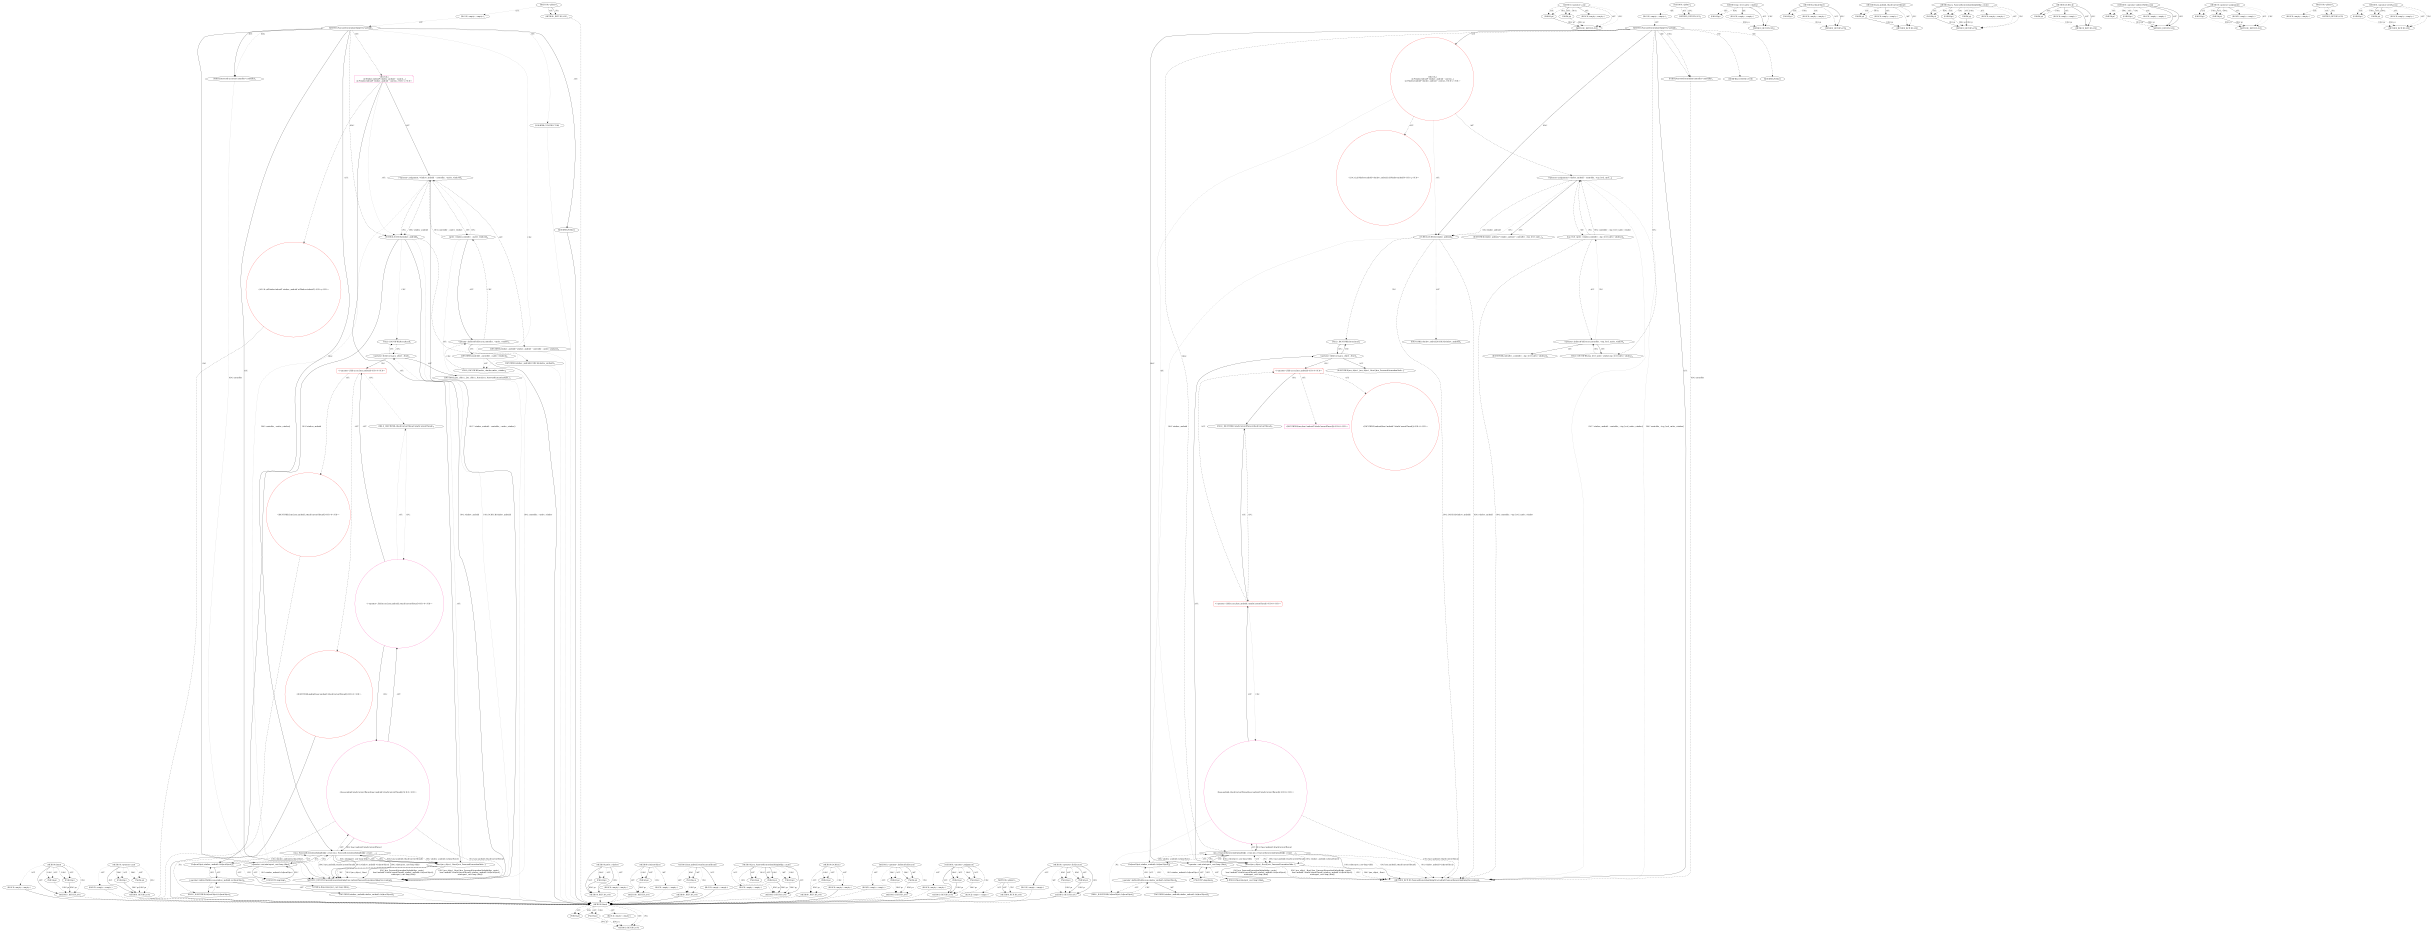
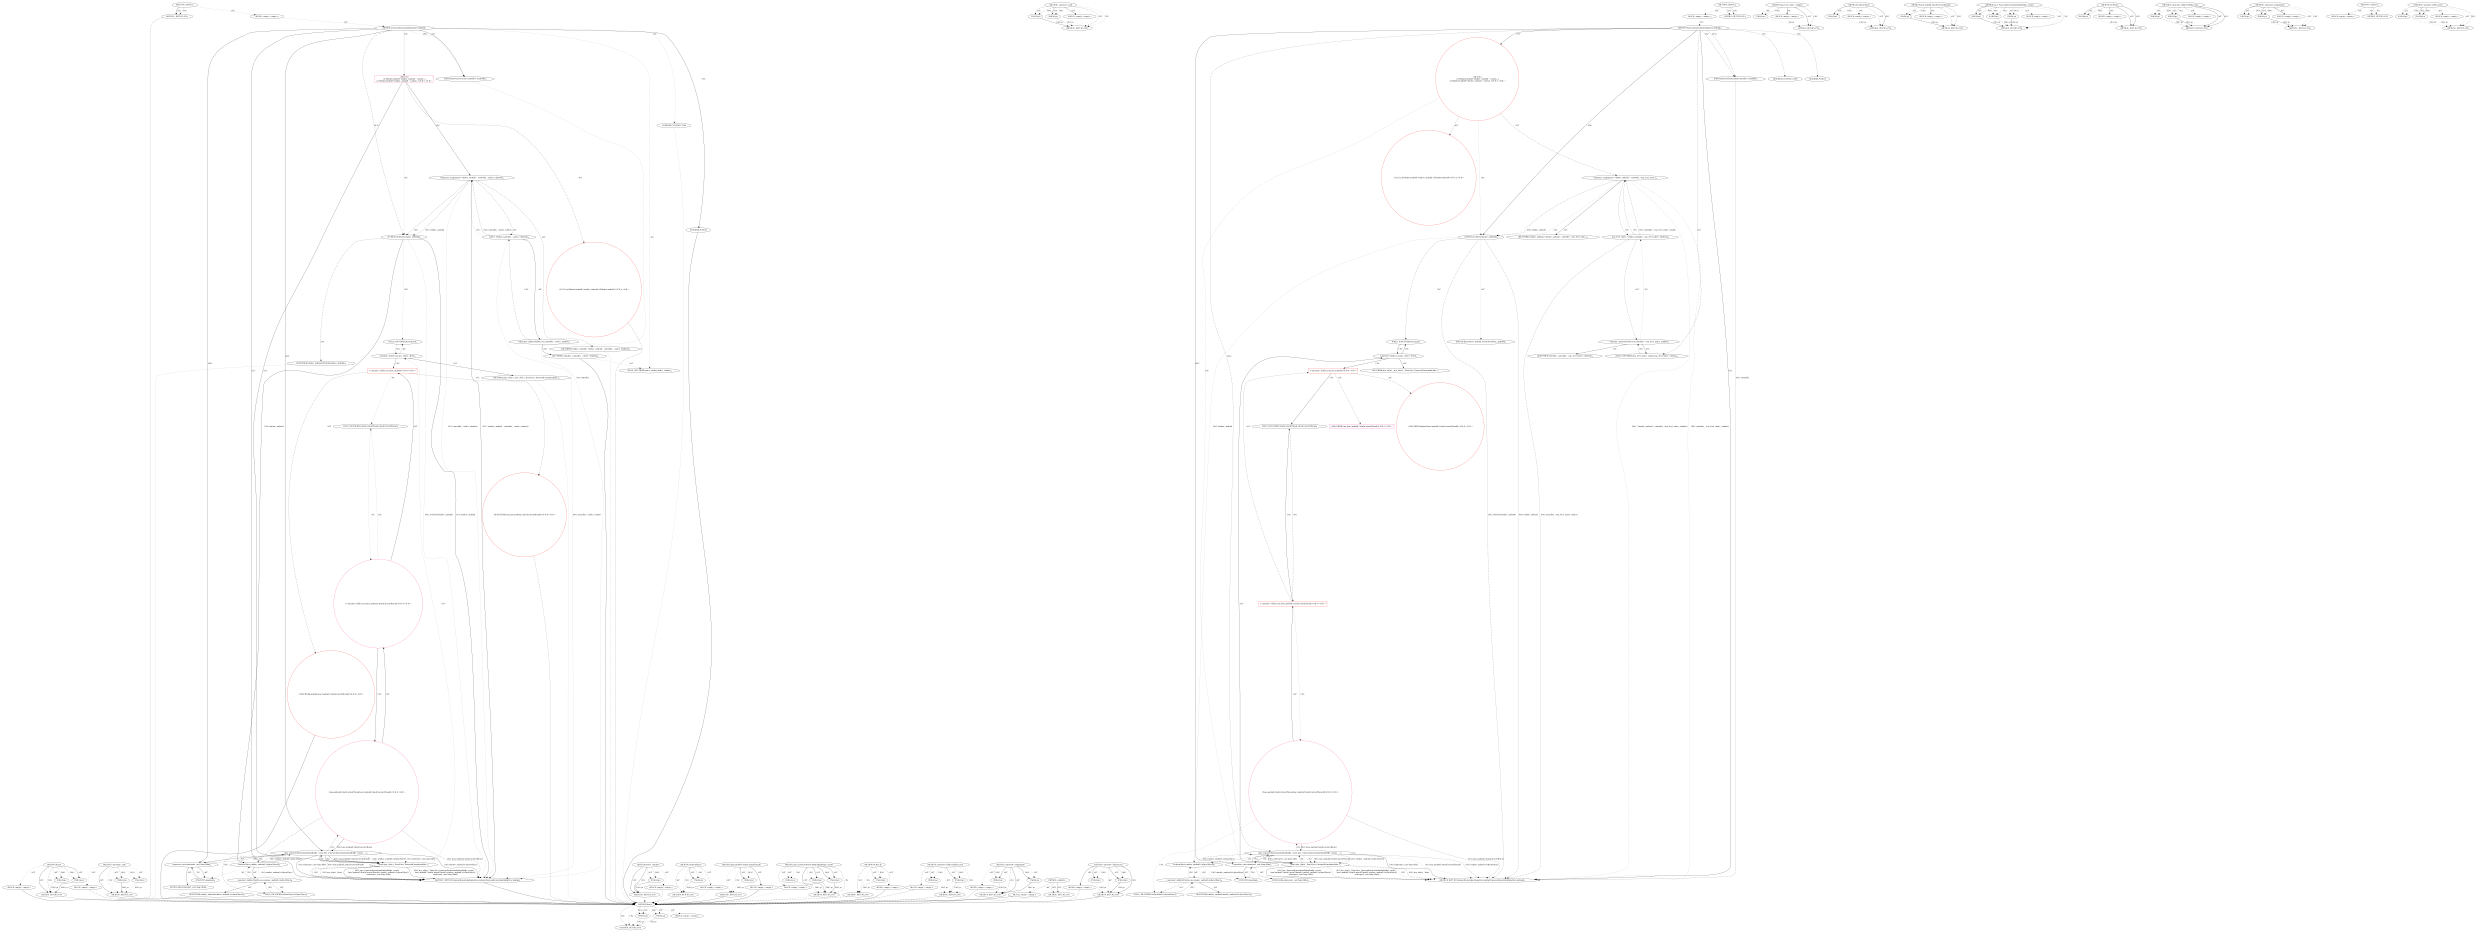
edge "(FIELD_IDENTIFIER,native_window,native_window)" -> "(<operator>.indirectFieldAccess,controller_->native_window)": removed, label "CFG:"
